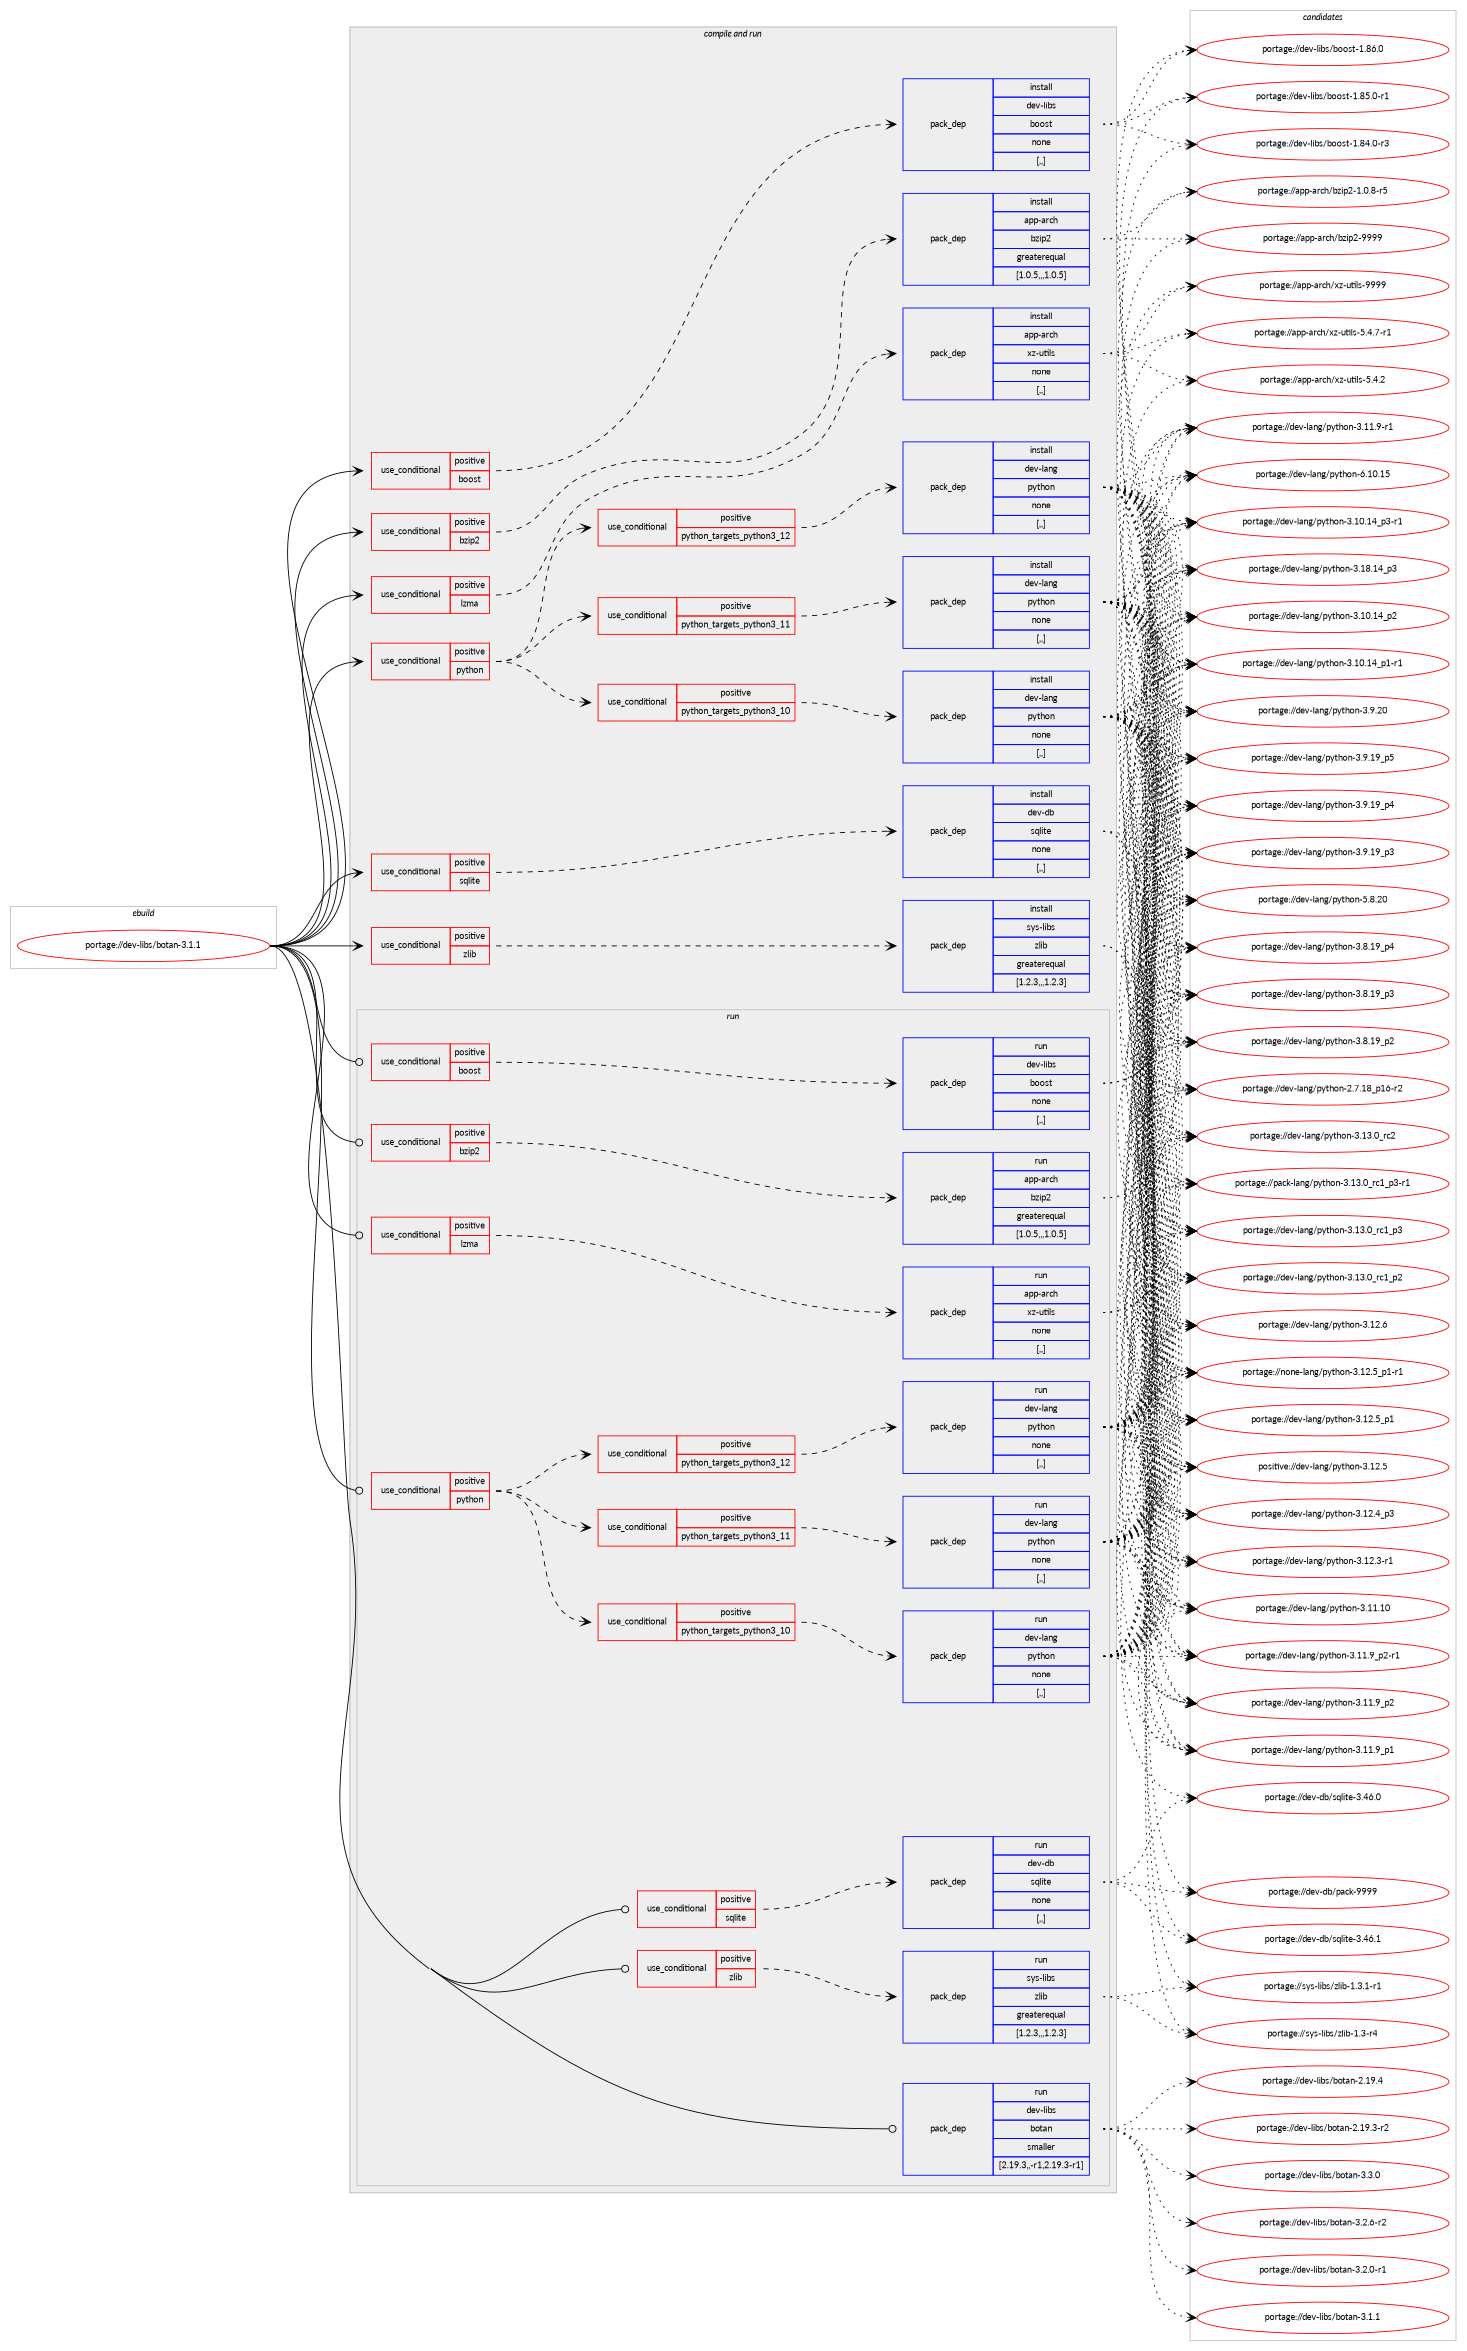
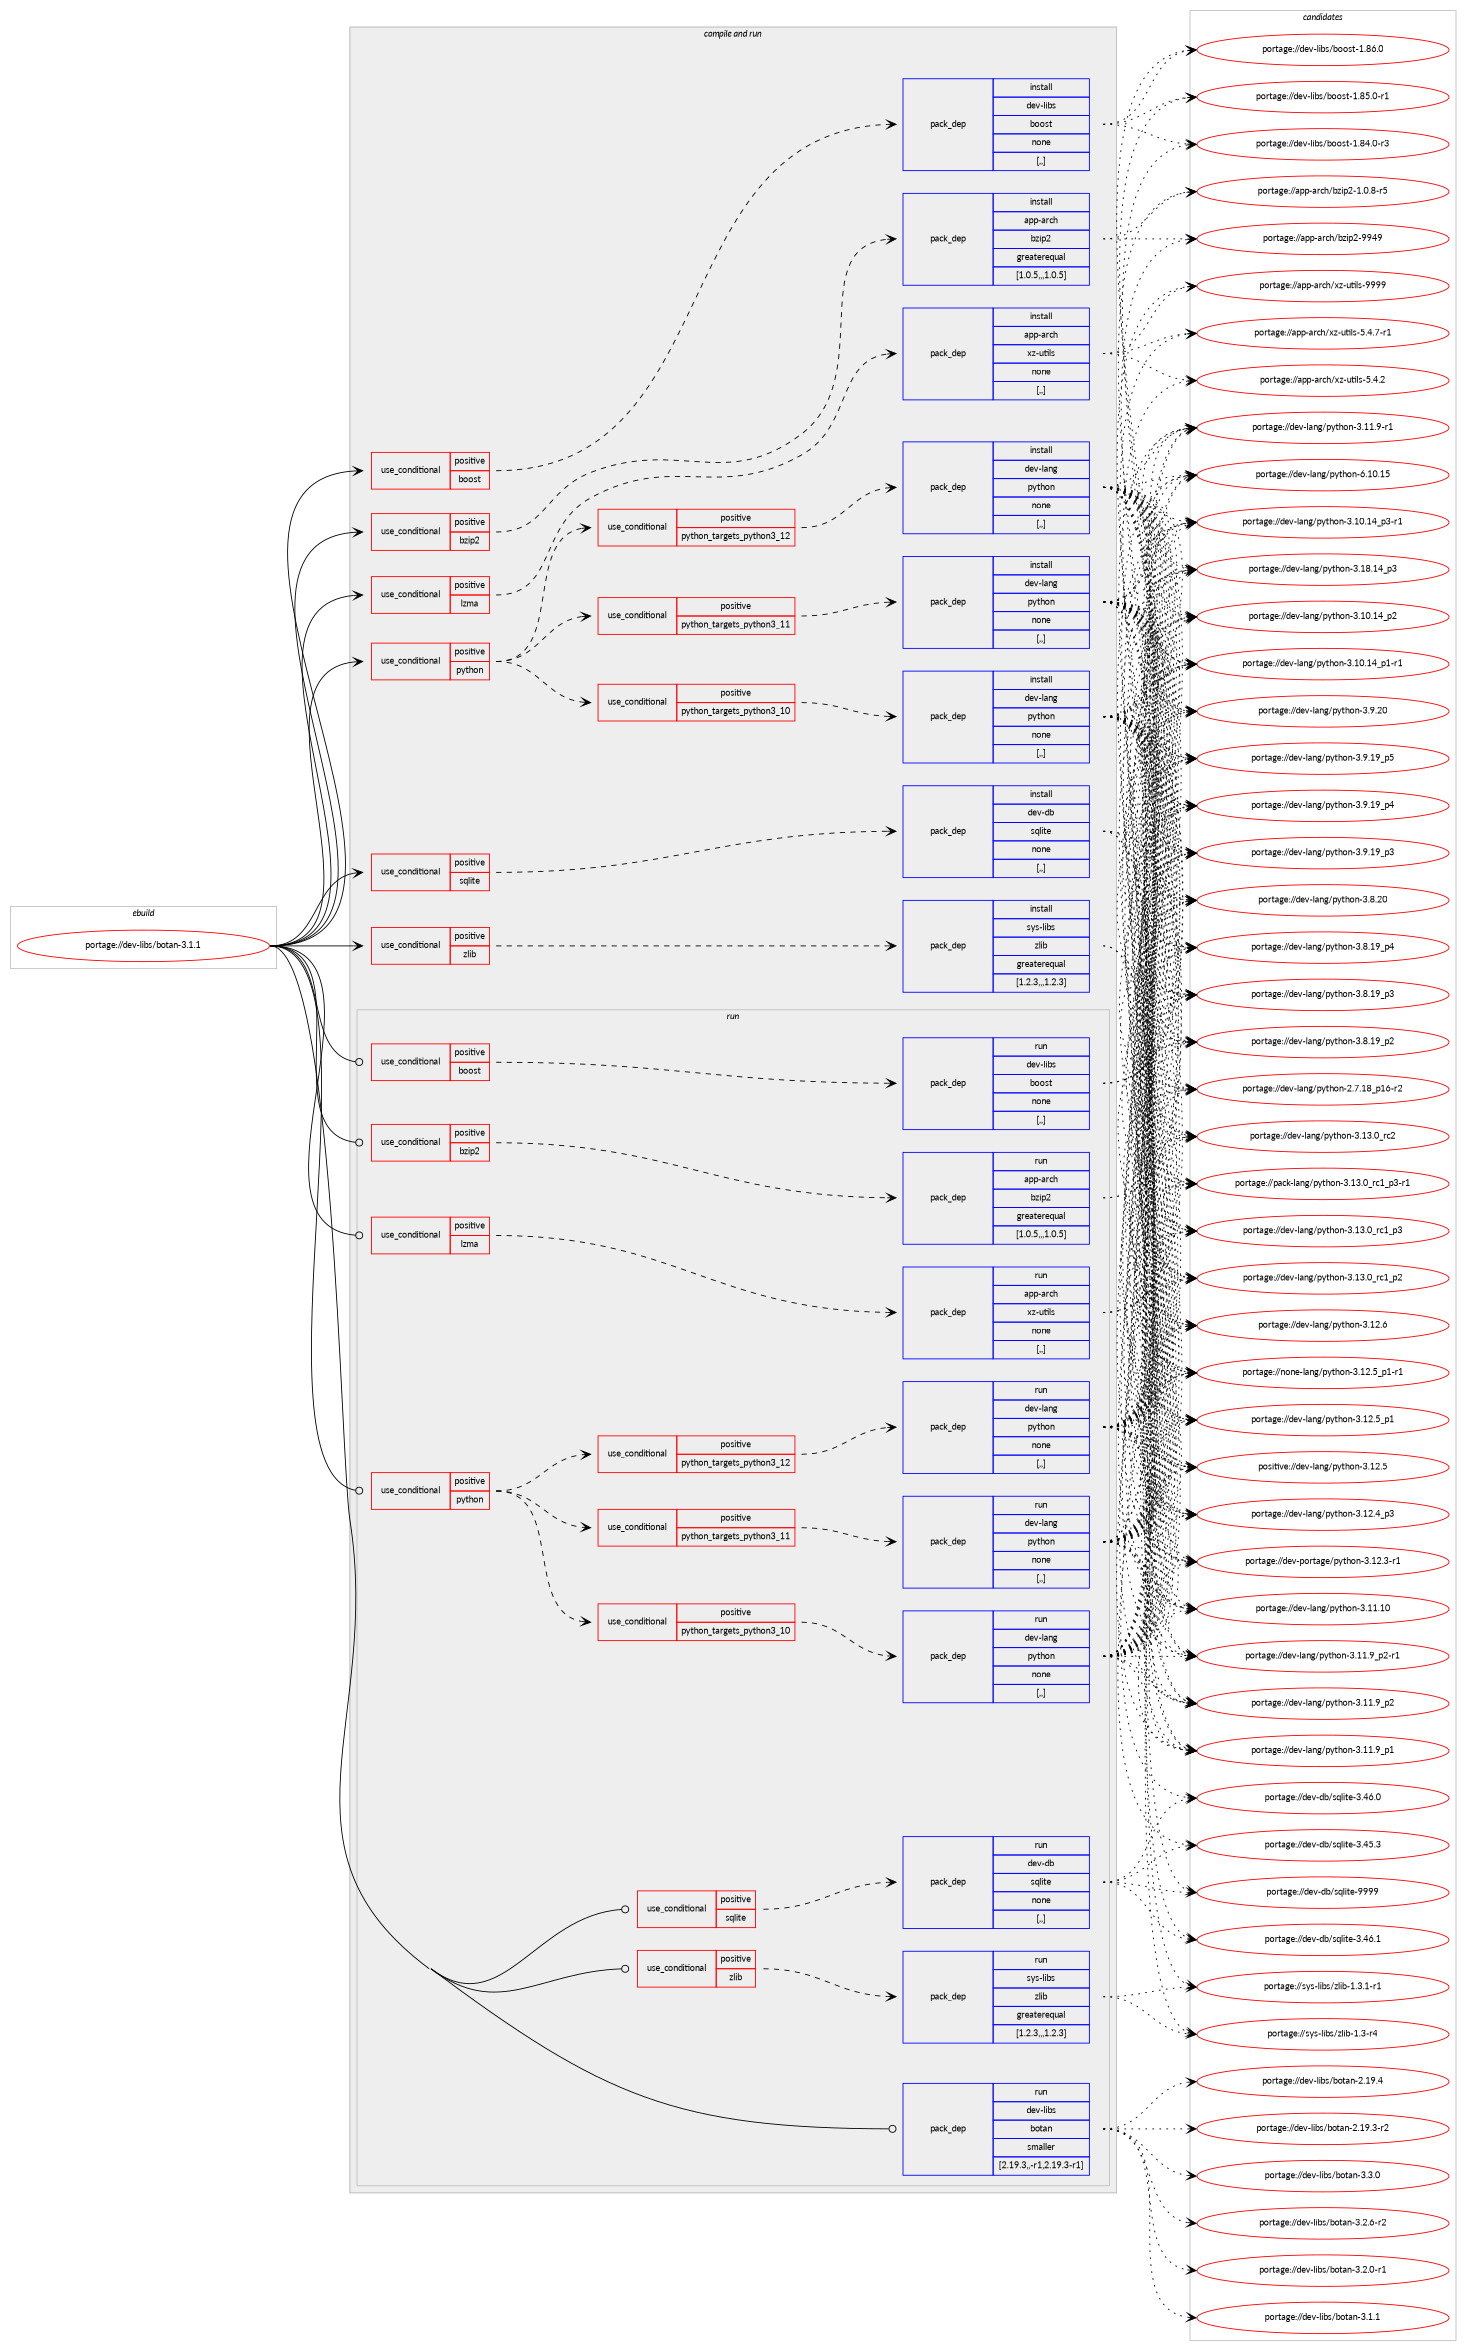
node "portage://app-arch/bzip2-9999": label "portage://app-arch/bzip2-9999" -> "portage://app-arch/bzip2-9949"
node "portage://dev-lang/python-5.8.20": label "portage://dev-lang/python-5.8.20" -> "portage://dev-lang/python-3.8.20"
node "portage://dev-lang/python-3.12.3-r1": label "portage://dev-lang/python-3.12.3-r1" -> "portage://dev-portage/python-3.12.3-r1"
node "portage://dev-db/sqlite-3.45.3": added
node "portage://dev-db/pack-9999": label "portage://dev-db/pack-9999" -> "portage://dev-db/sqlite-9999"
